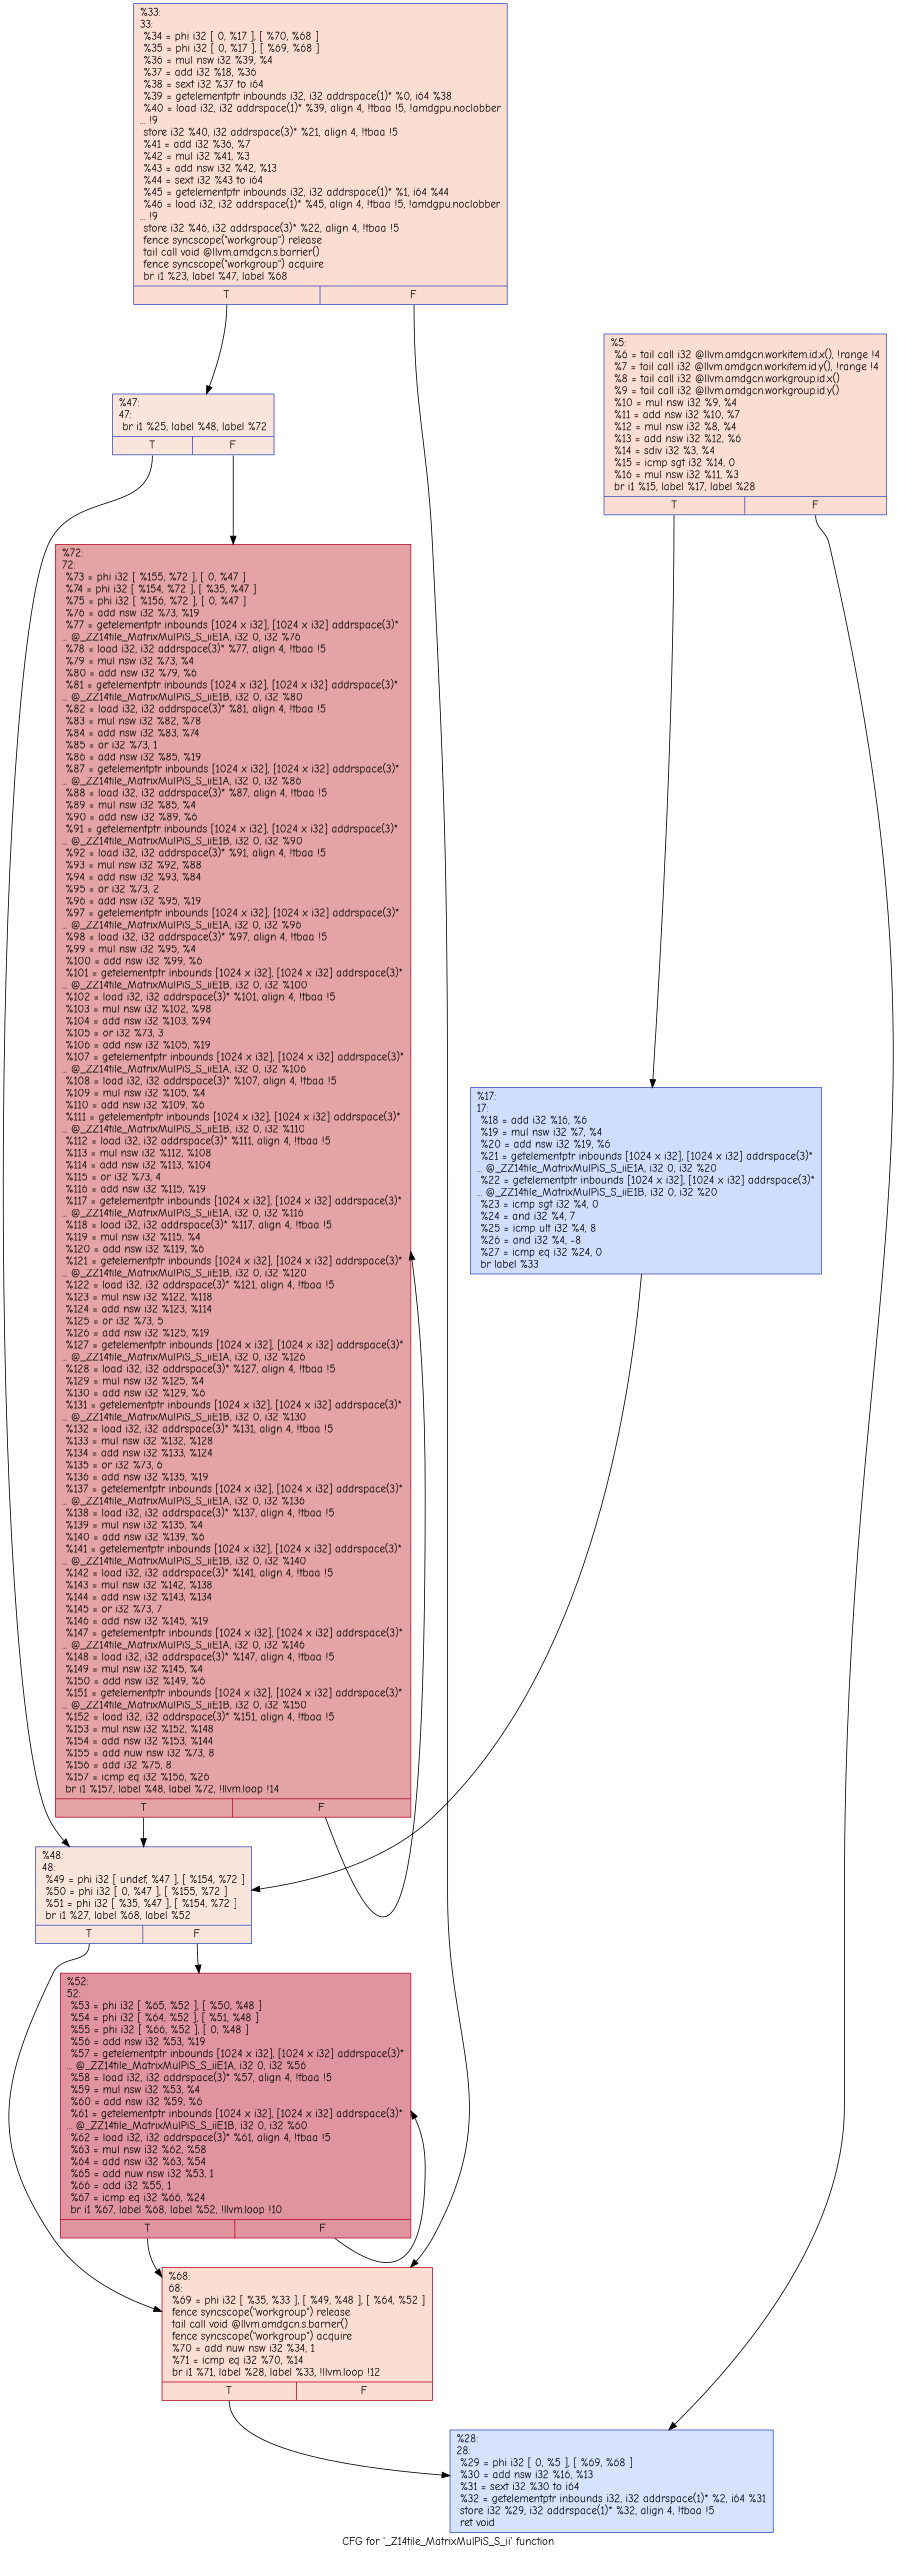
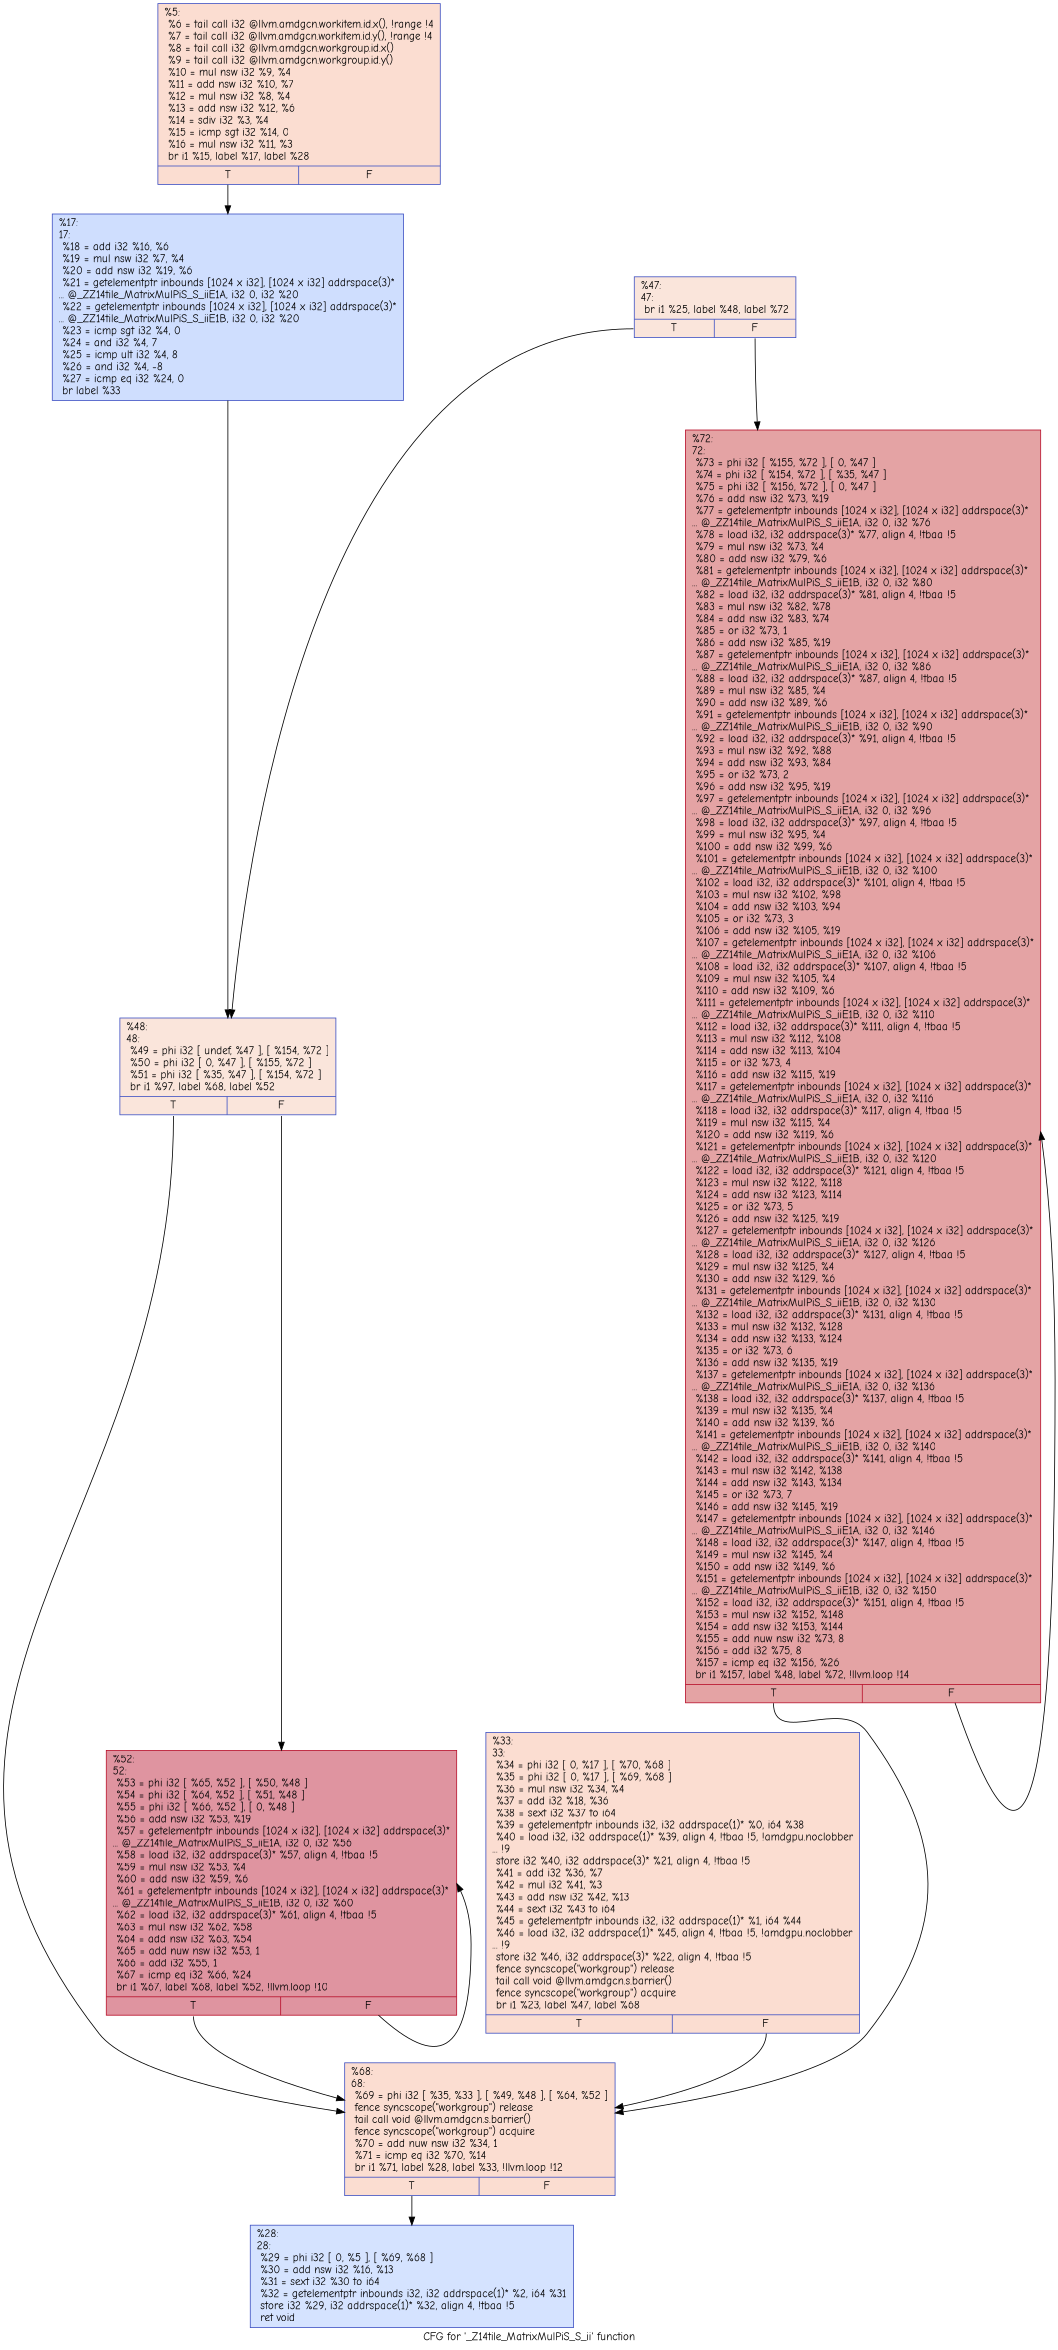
node "%33:": text "%36 = mul nsw i32 %39, %4" -> "%36 = mul nsw i32 %34, %4"
edge "%33:" -> "%47:": removed
edge "%5:" -> "%28:": removed
edge "%72:" -> "%48:": now "%72:" -> "%68:"
node "%48:": text "br i1 %27, label %68, label %52" -> "br i1 %97, label %68, label %52"
node "%68:": color #b70d28ff -> #3d50c3ff
